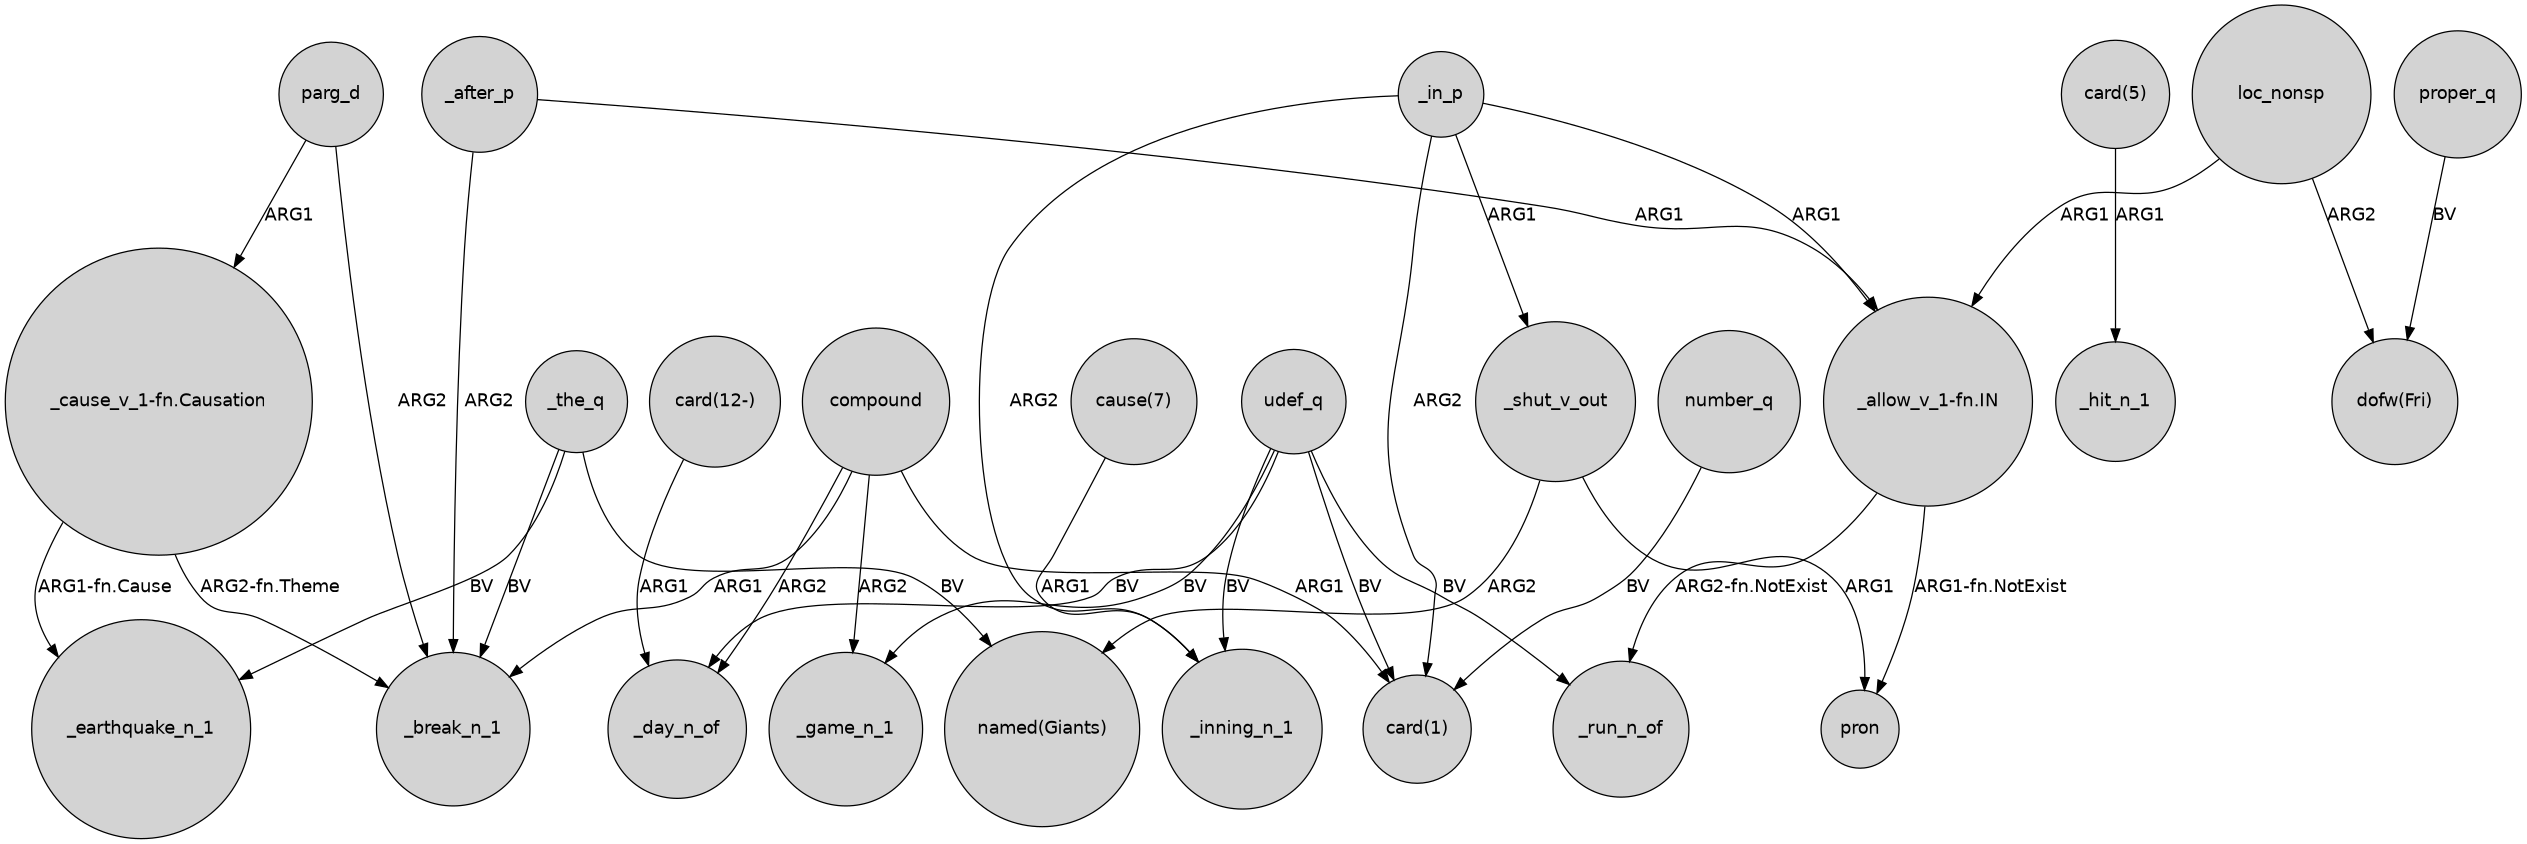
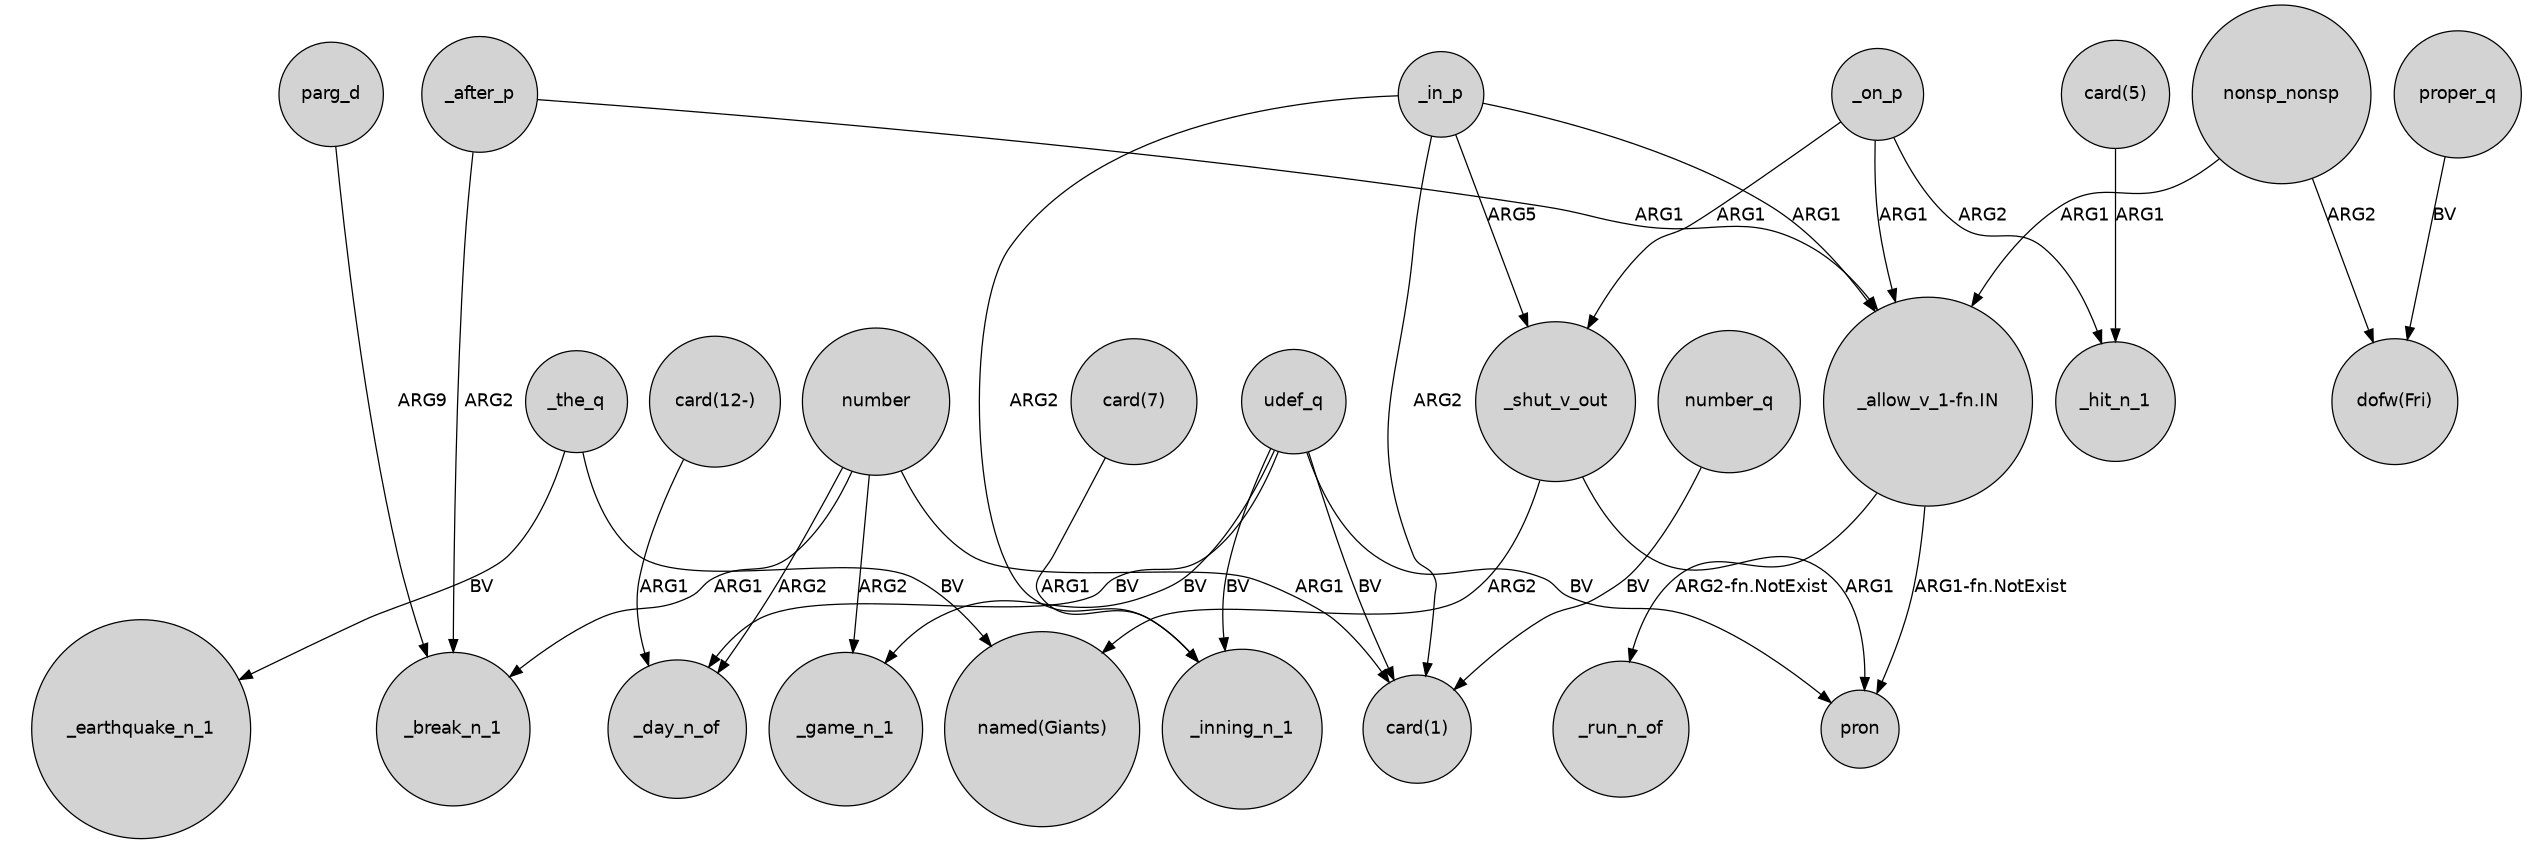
node "_on_p": added
node "loc_nonsp": label "loc_nonsp" -> "nonsp_nonsp"
edge "_in_p" -> "_shut_v_out": label "ARG1" -> "ARG5"
node "_cause_v_1-fn.Causation": removed
edge "parg_d" -> "_break_n_1": label "ARG2" -> "ARG9"
node "compound": label "compound" -> "number"
node "cause(7)": label "cause(7)" -> "card(7)"
edge "_the_q" -> "_break_n_1": removed, label "BV"
edge "udef_q" -> "_run_n_of": now "udef_q" -> "pron"
